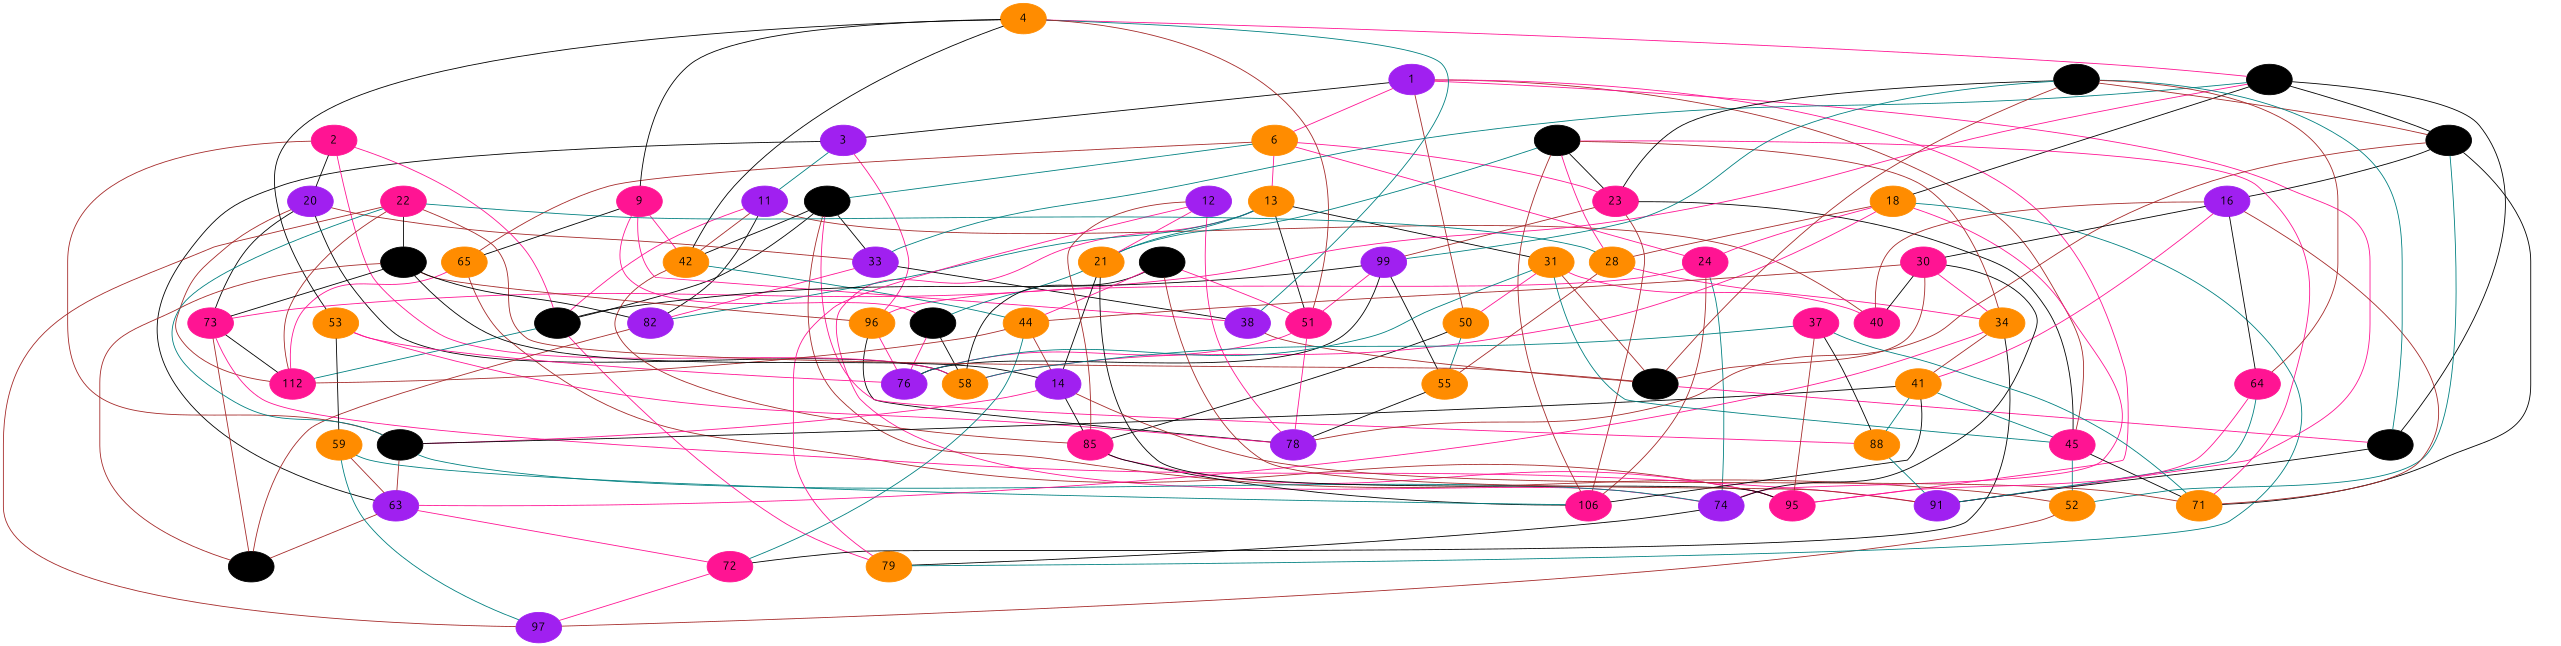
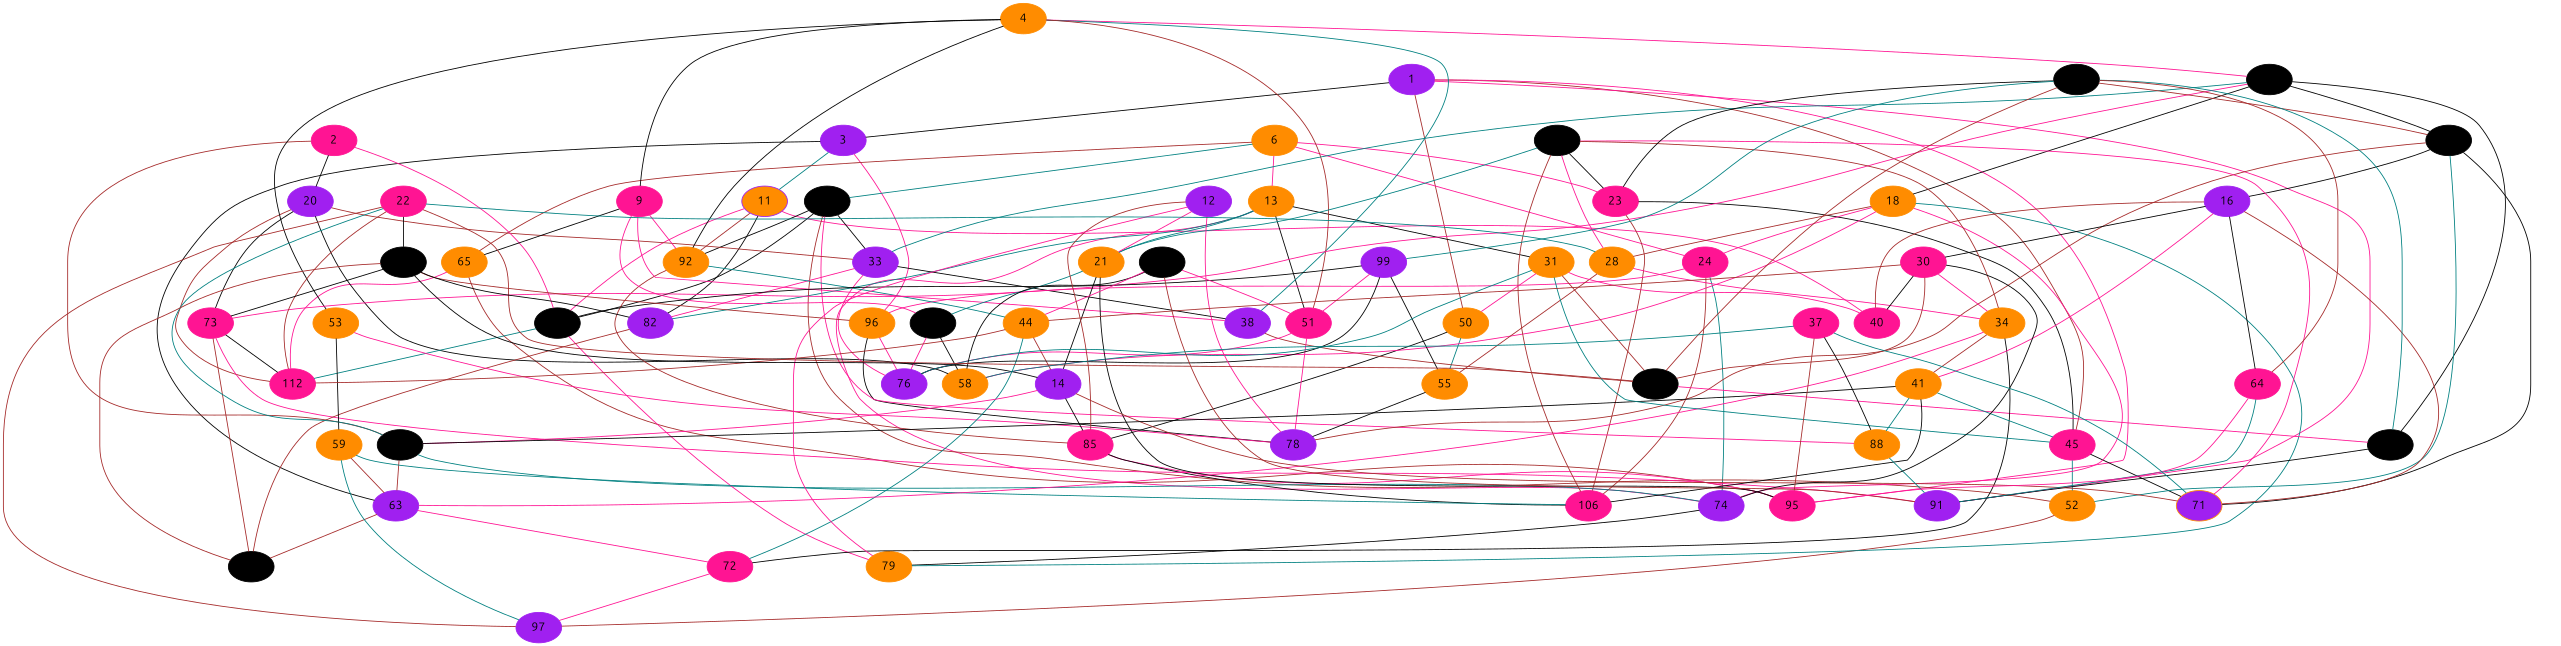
edge "1" -- "6": removed
node "11": fillcolor purple -> darkorange
edge "11" -- "40": color brown -> deeppink
edge "23" -- "99": removed
node "42": label "42" -> "92"
edge "2" -- "58": removed
edge "53" -- "76": now "33" -- "76"
node "71": fillcolor darkorange -> purple
